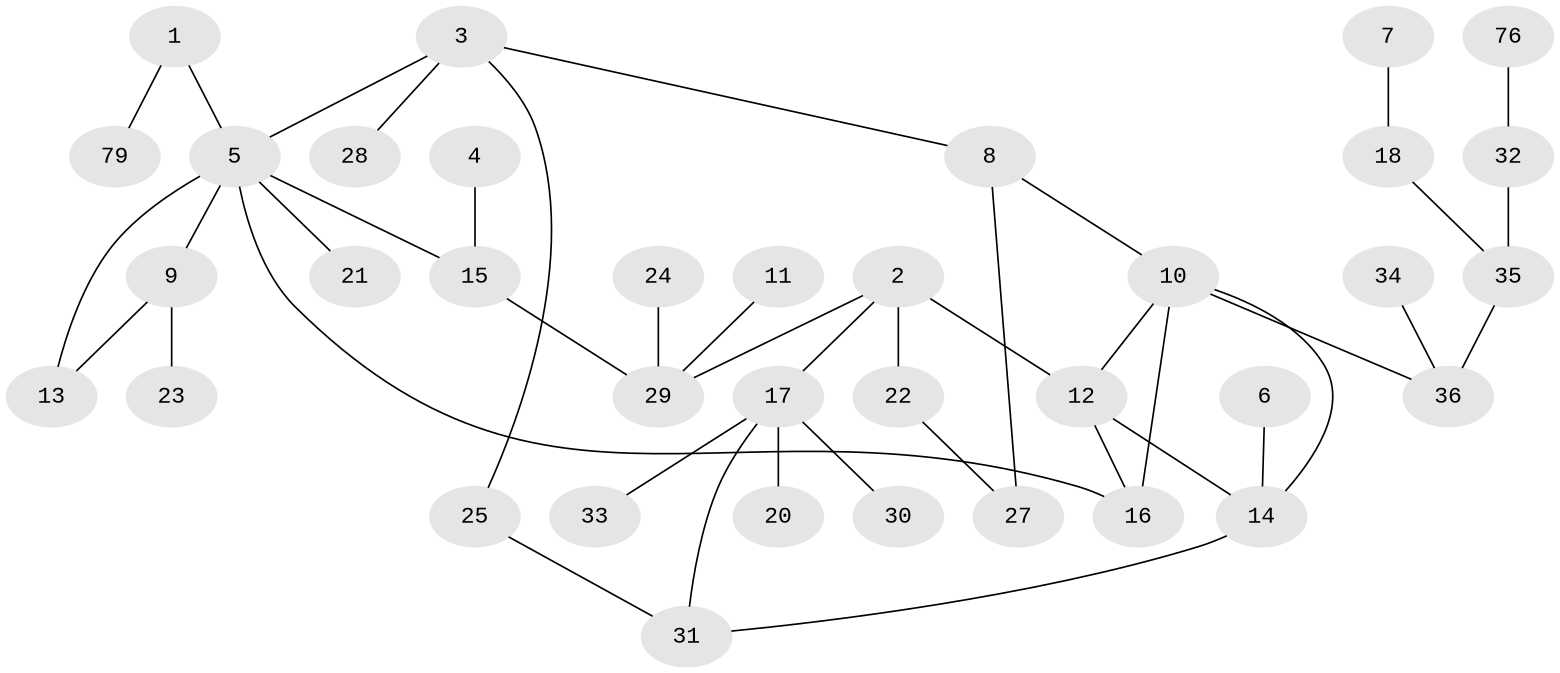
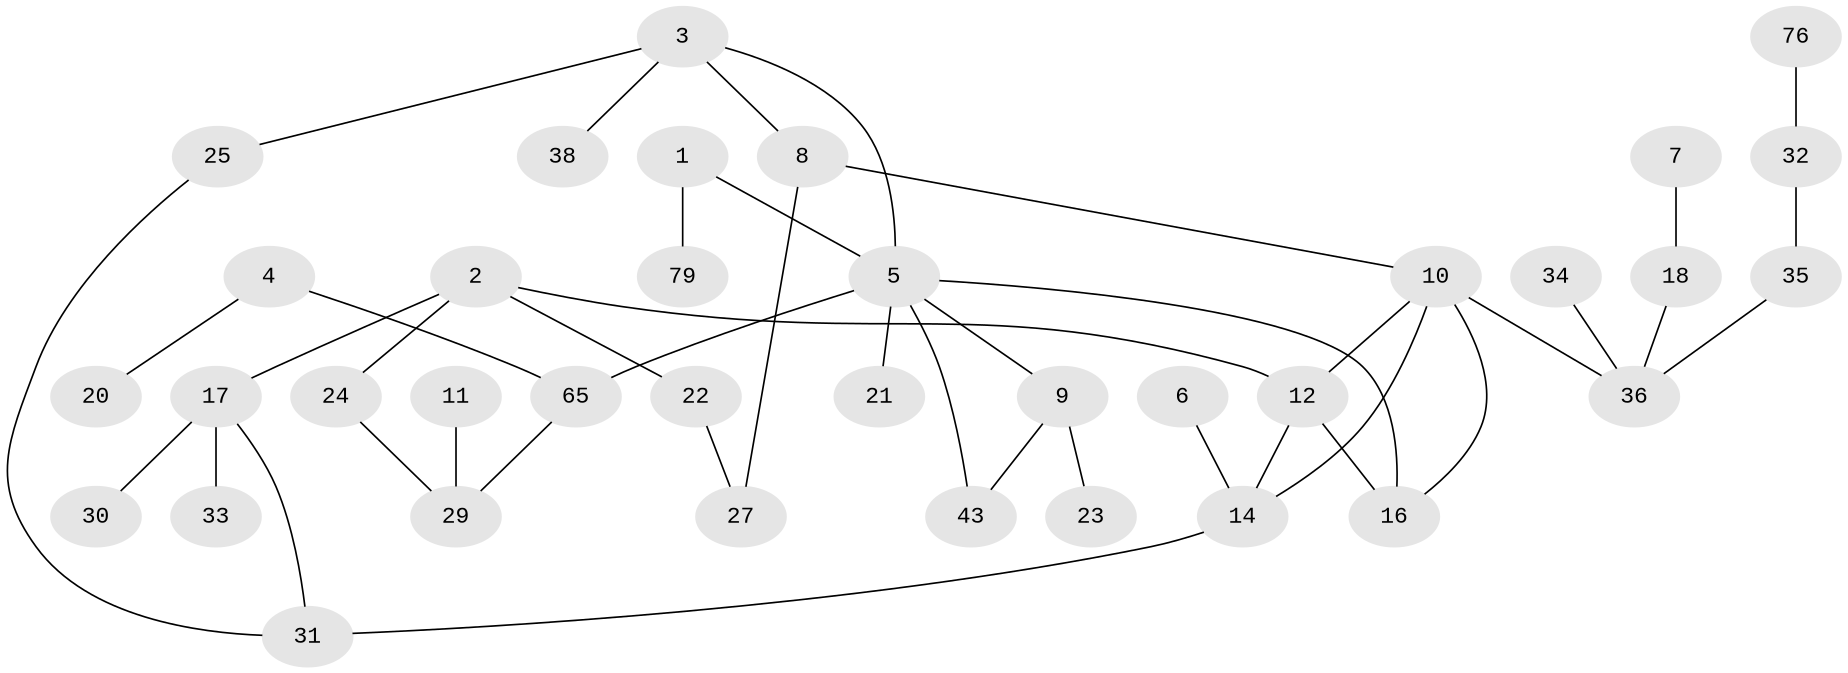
node "28": label "28" -> "38"
edge "18" -- "35": now "18" -- "36"
node "15": label "15" -> "65"
edge "2" -- "29": now "2" -- "24"
node "13": label "13" -> "43"
edge "17" -- "20": now "4" -- "20"
